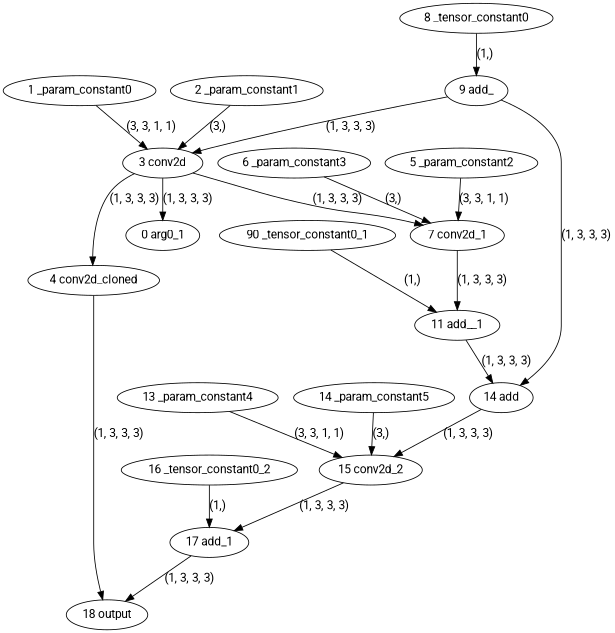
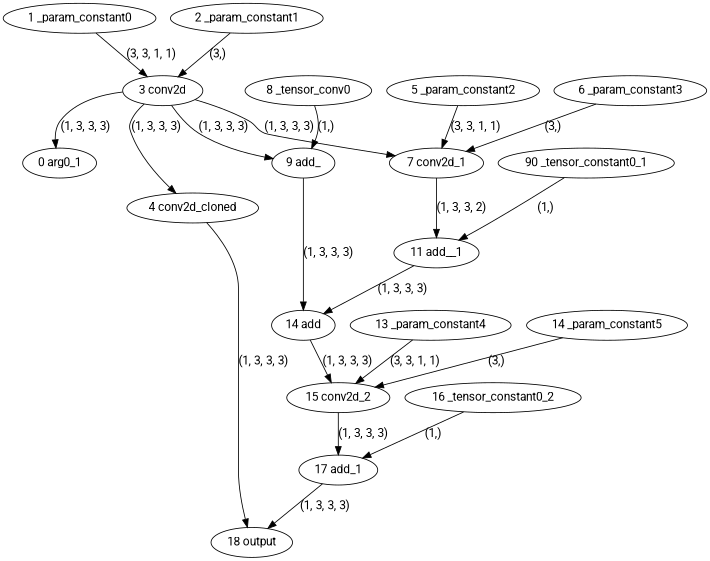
node "8 _tensor_constant0": label "8 _tensor_constant0" -> "8 _tensor_conv0"
edge "9 add_" -> "3 conv2d": reversed
edge "7 conv2d_1" -> "11 add__1": label "(1, 3, 3, 3)" -> "(1, 3, 3, 2)"
